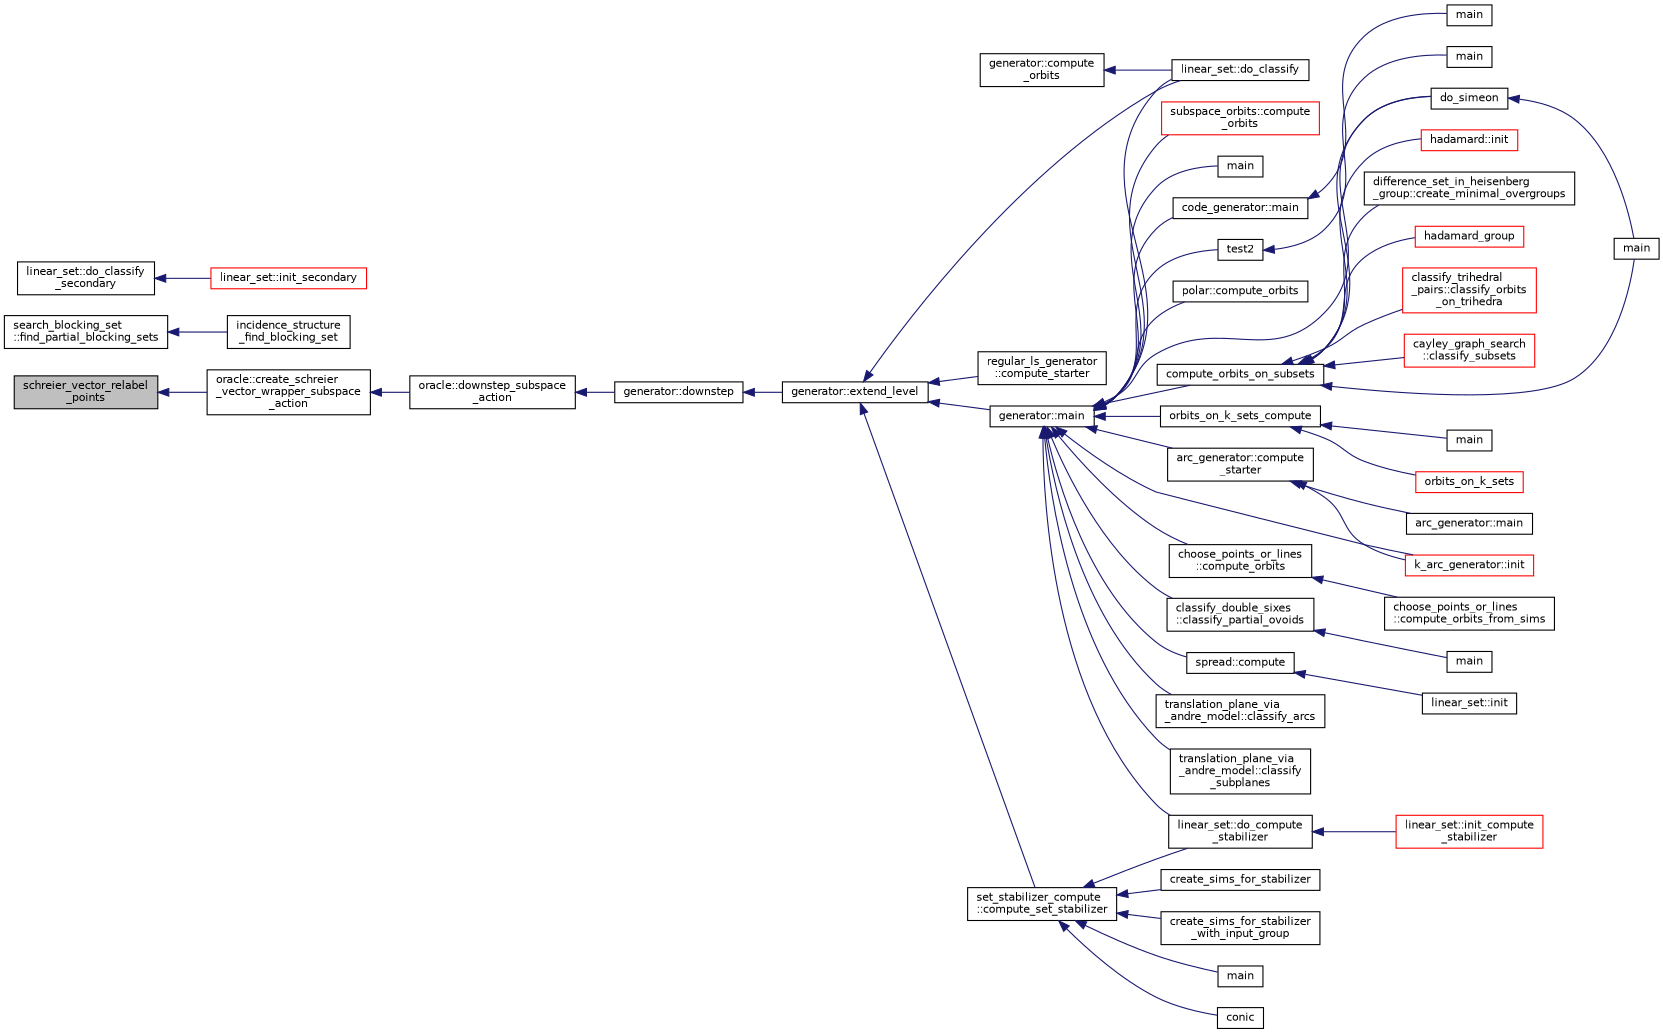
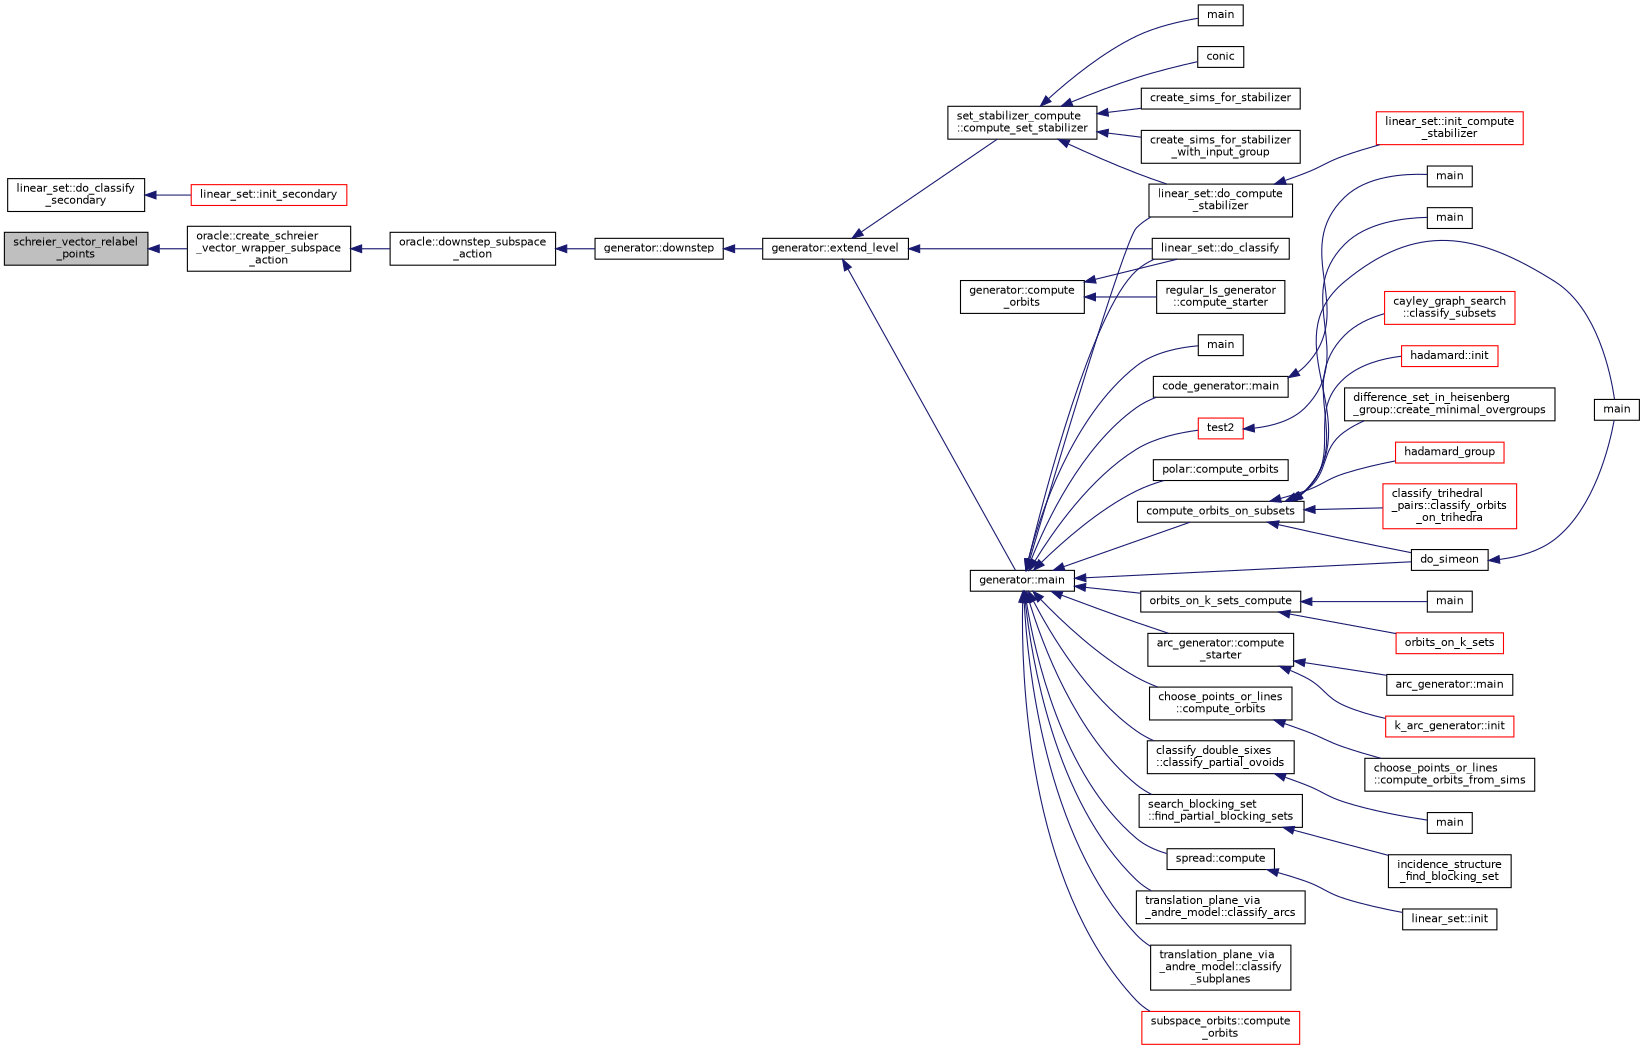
node "test2": color black -> red
edge "regular_ls_generator ::compute_starter" -> "generator::extend_level": now "regular_ls_generator ::compute_starter" -> "generator::compute _orbits"
edge "k_arc_generator::init" -> "generator::main": now "search_blocking_set ::find_partial_blocking_sets" -> "generator::main"
